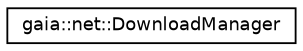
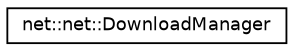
node "gaia::net::DownloadManager": label "gaia::net::DownloadManager" -> "net::net::DownloadManager"
